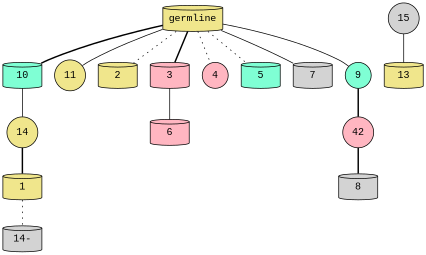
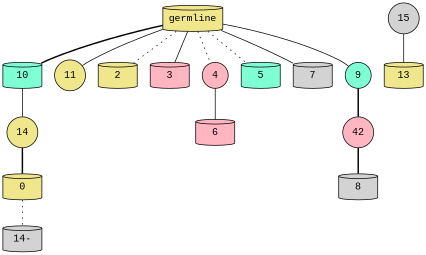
edge "germline" -- "3": style bold -> solid
edge "3" -- "6": now "4" -- "6"
node "1": label "1" -> "0"
